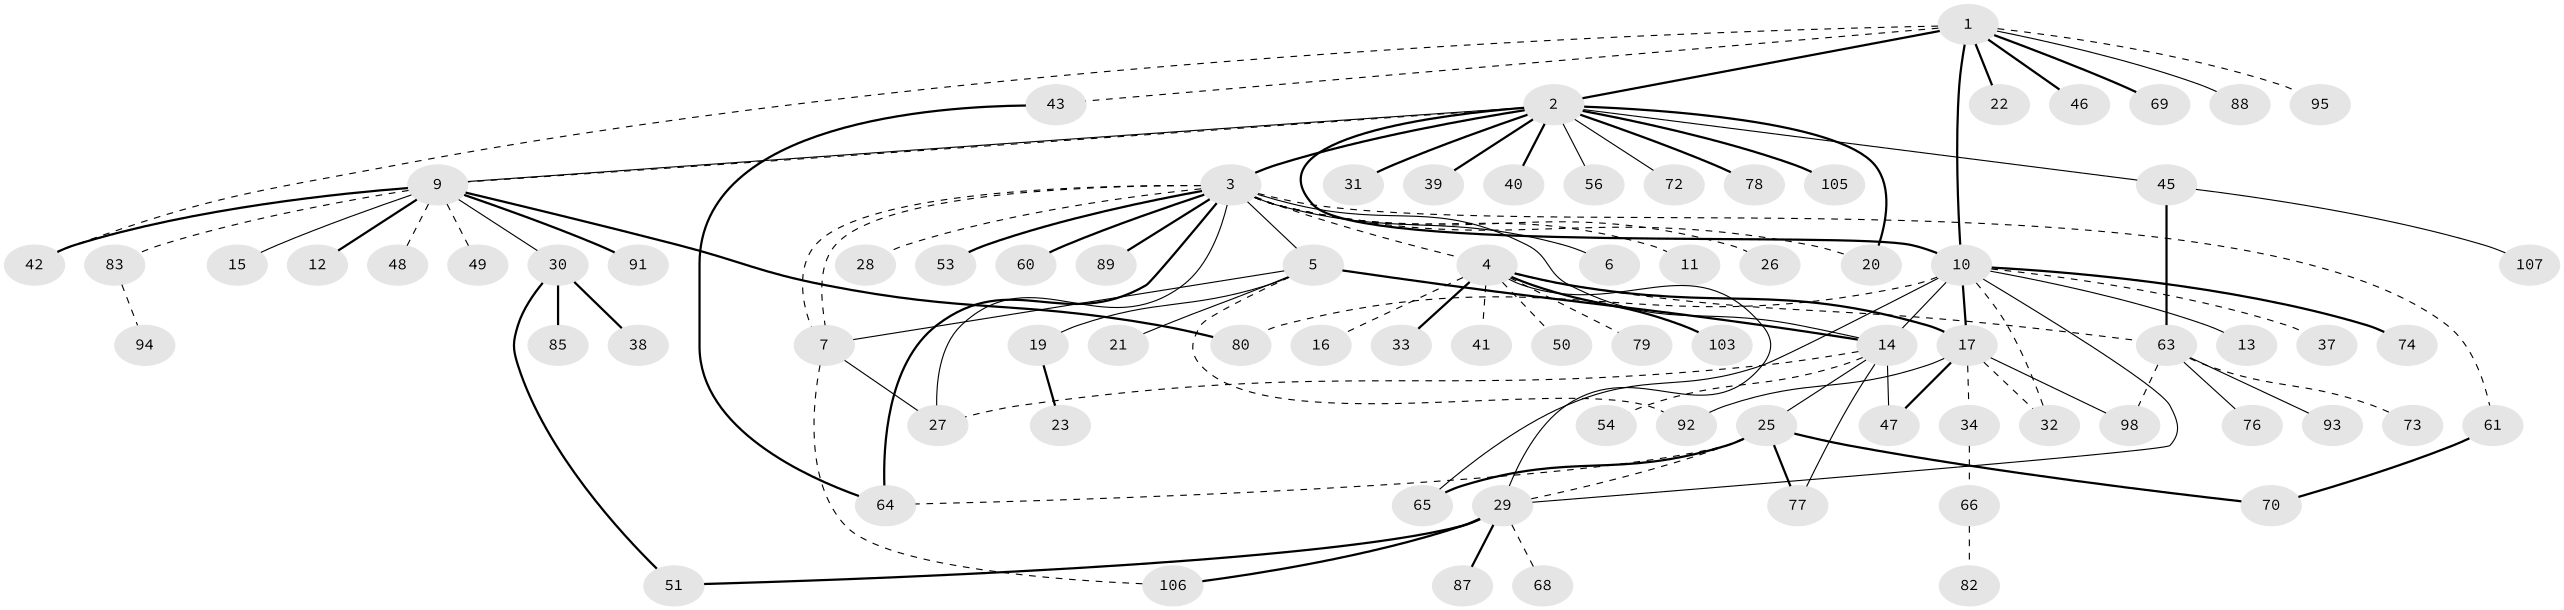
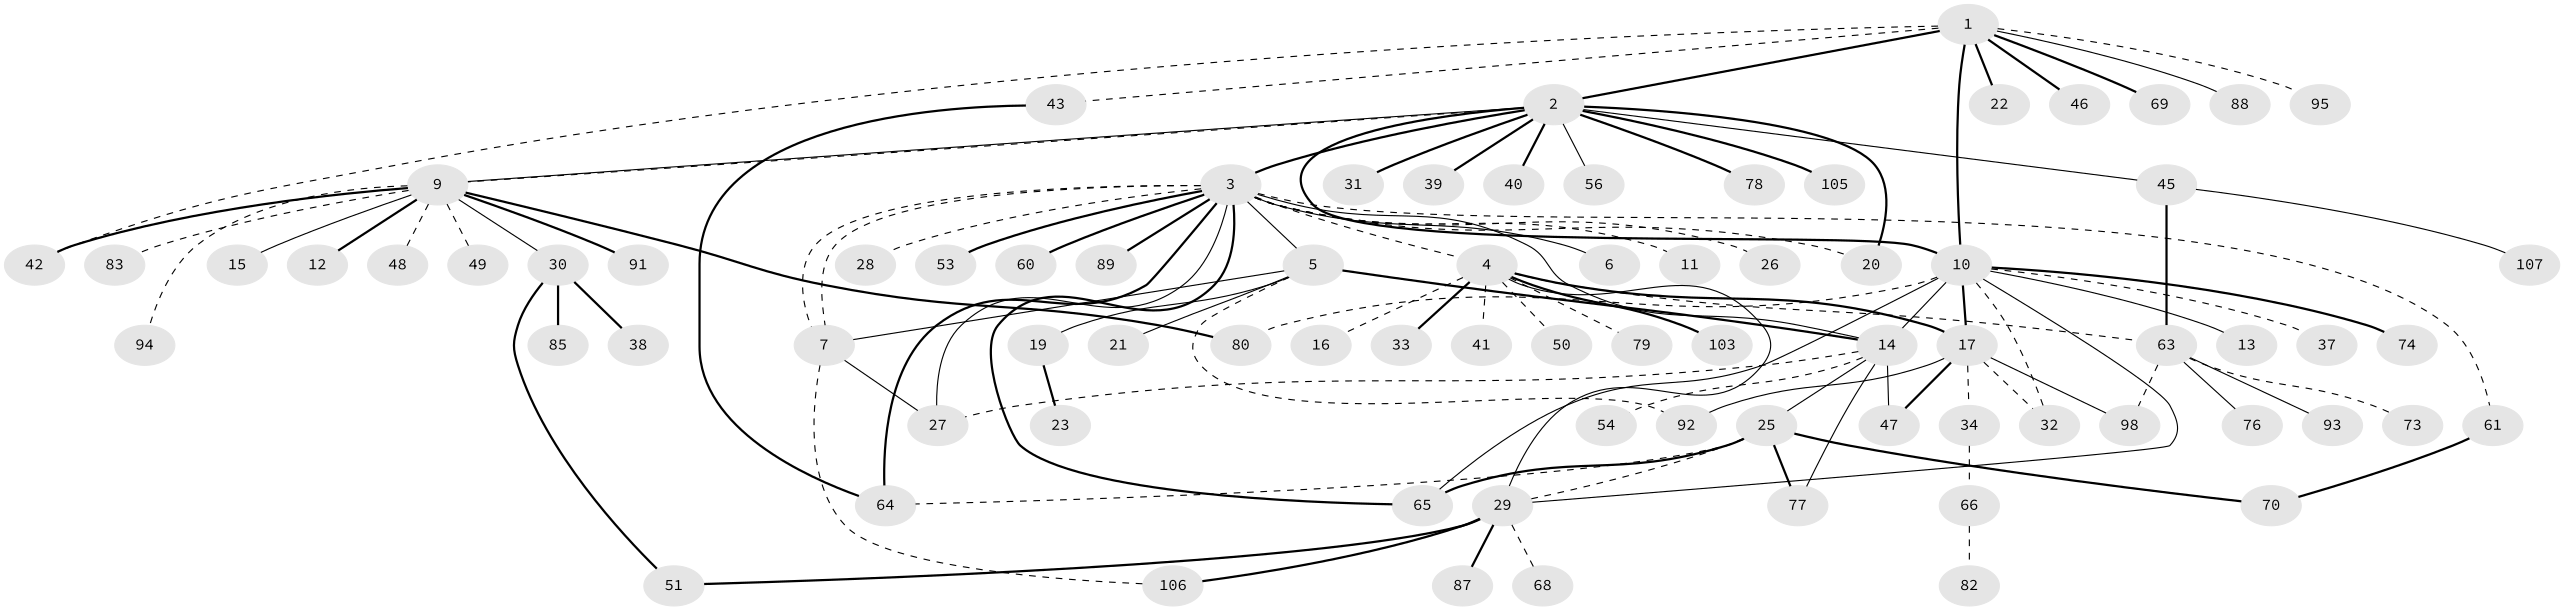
node "72": removed
edge "83" -- "94": now "9" -- "94"
edge "3" -- "65": added
